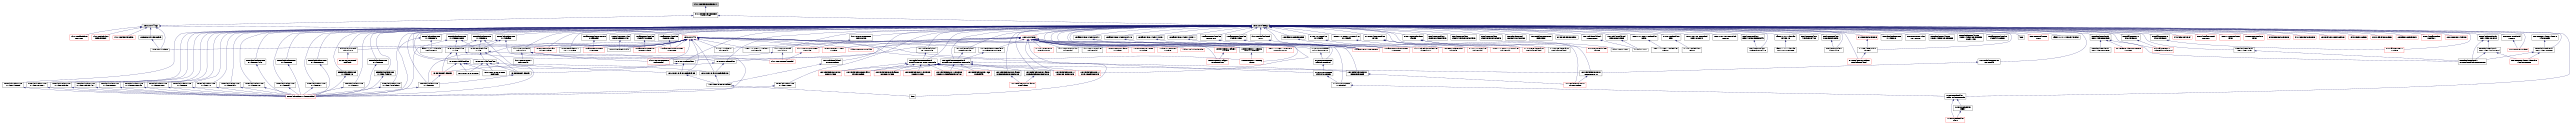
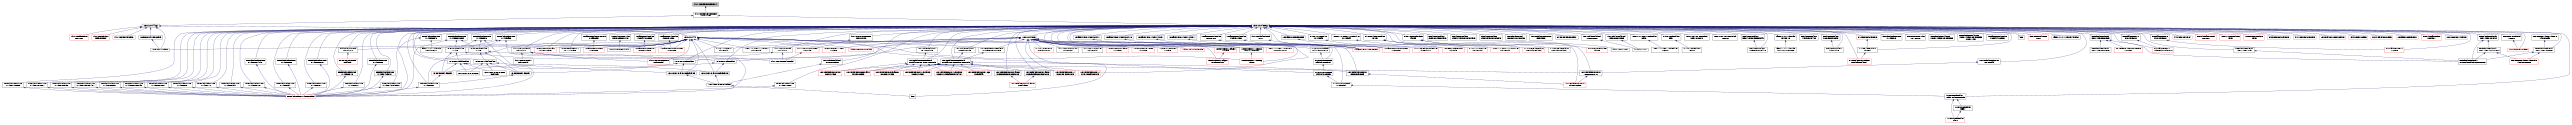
edge "AP_InertialSensor_Invensense ::_accumulate" -> "AP_InertialSensor_Backend ::_notify_new_accel_raw_sample": added
